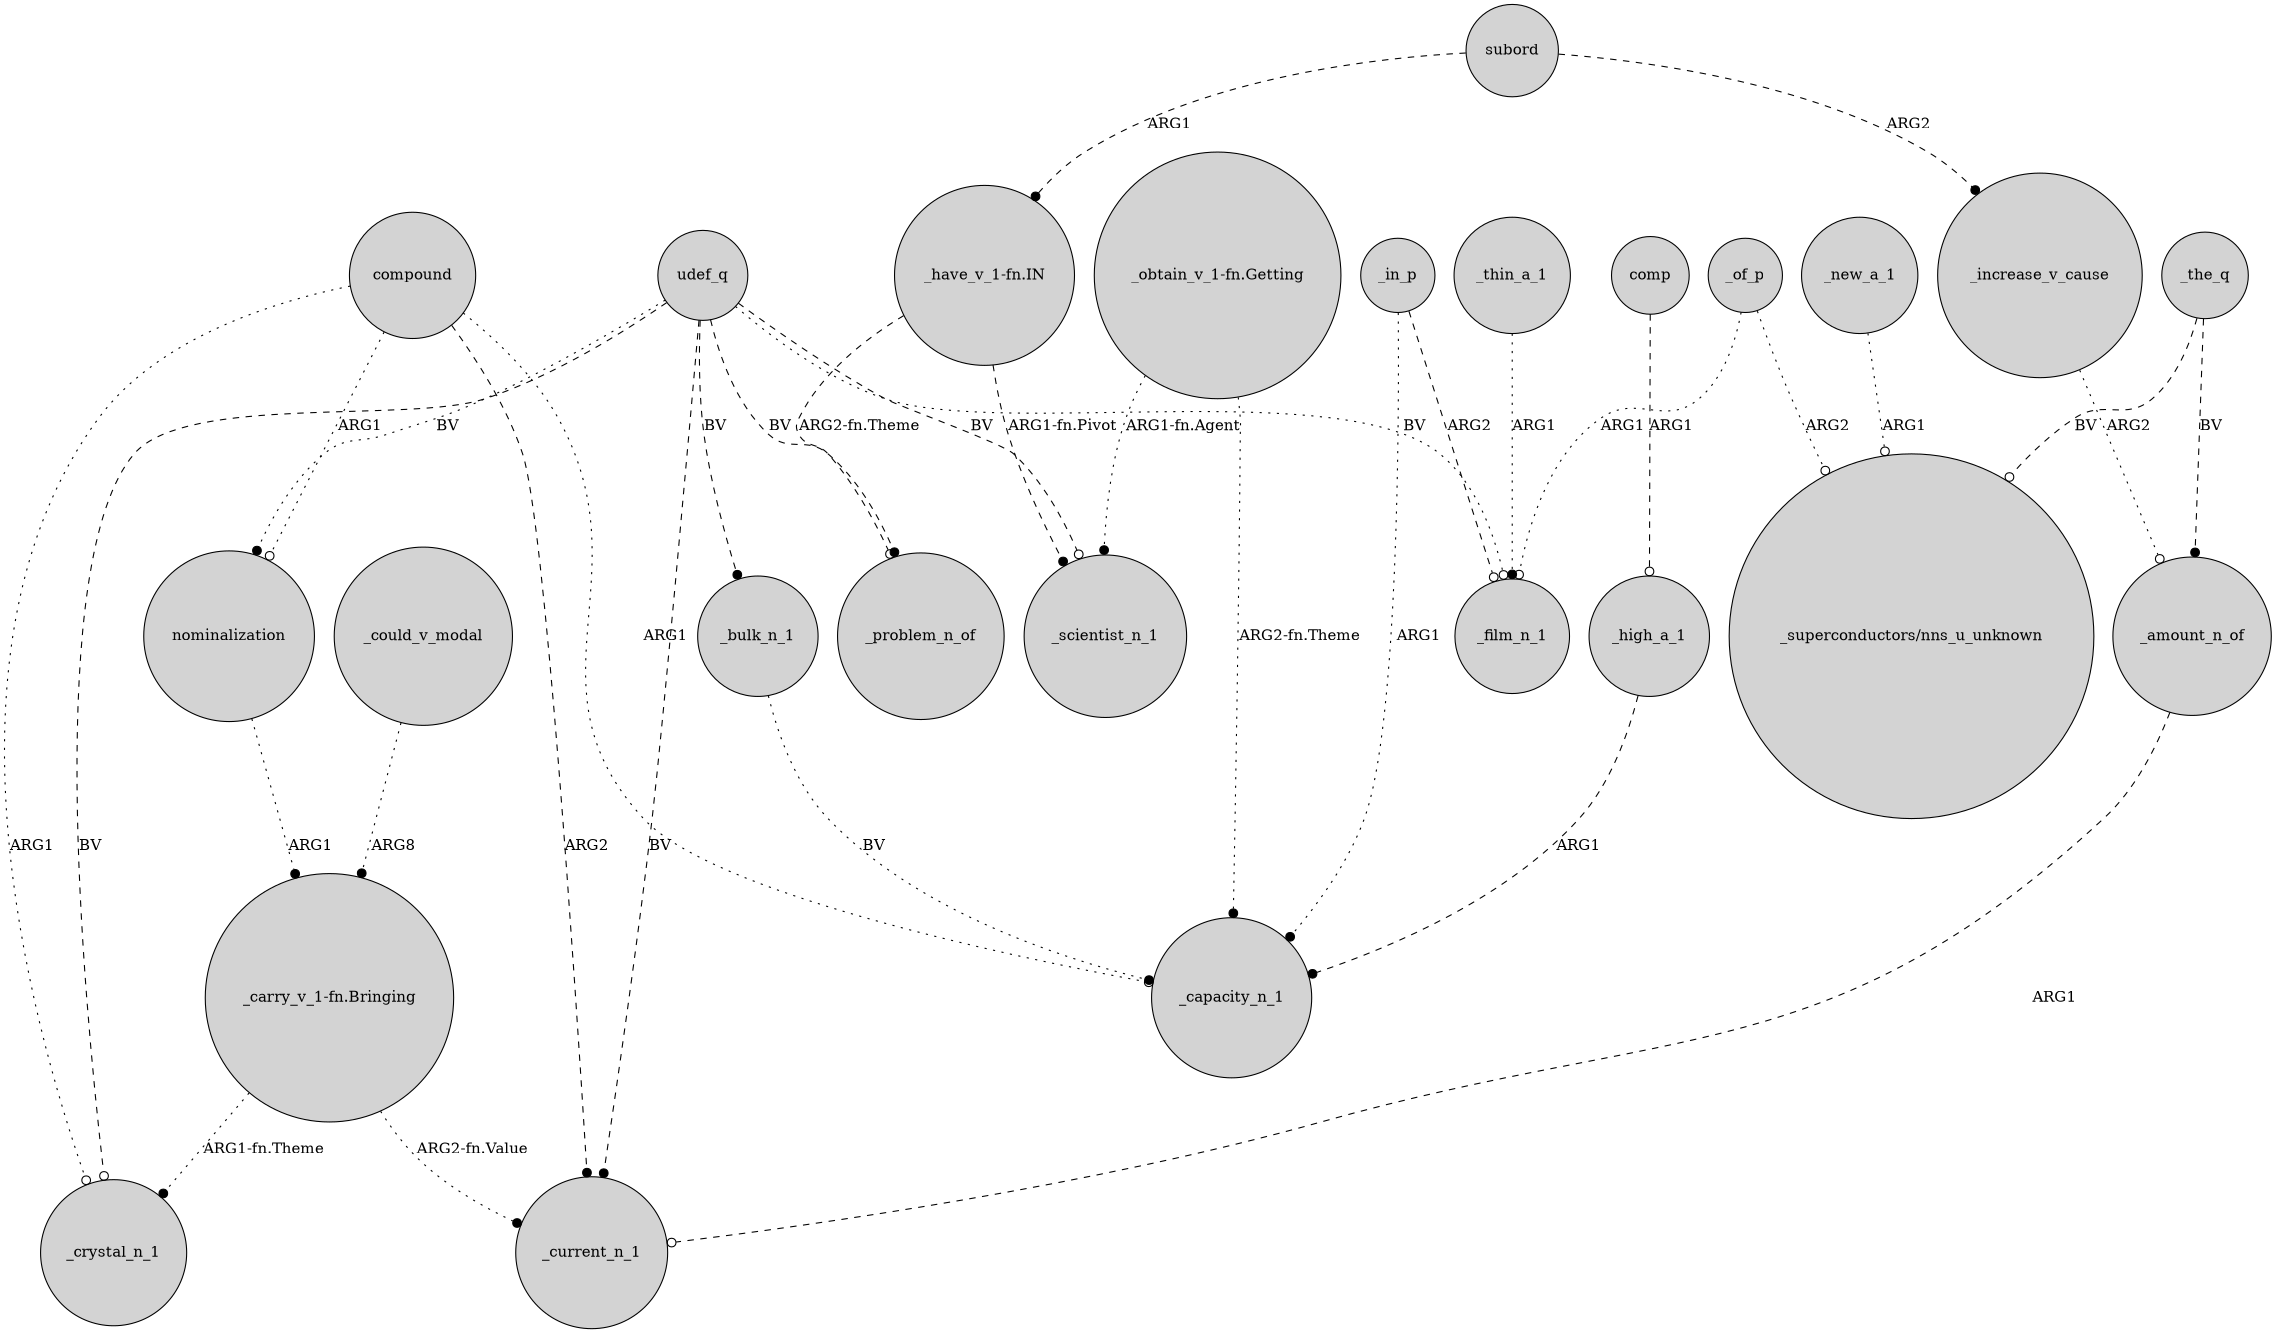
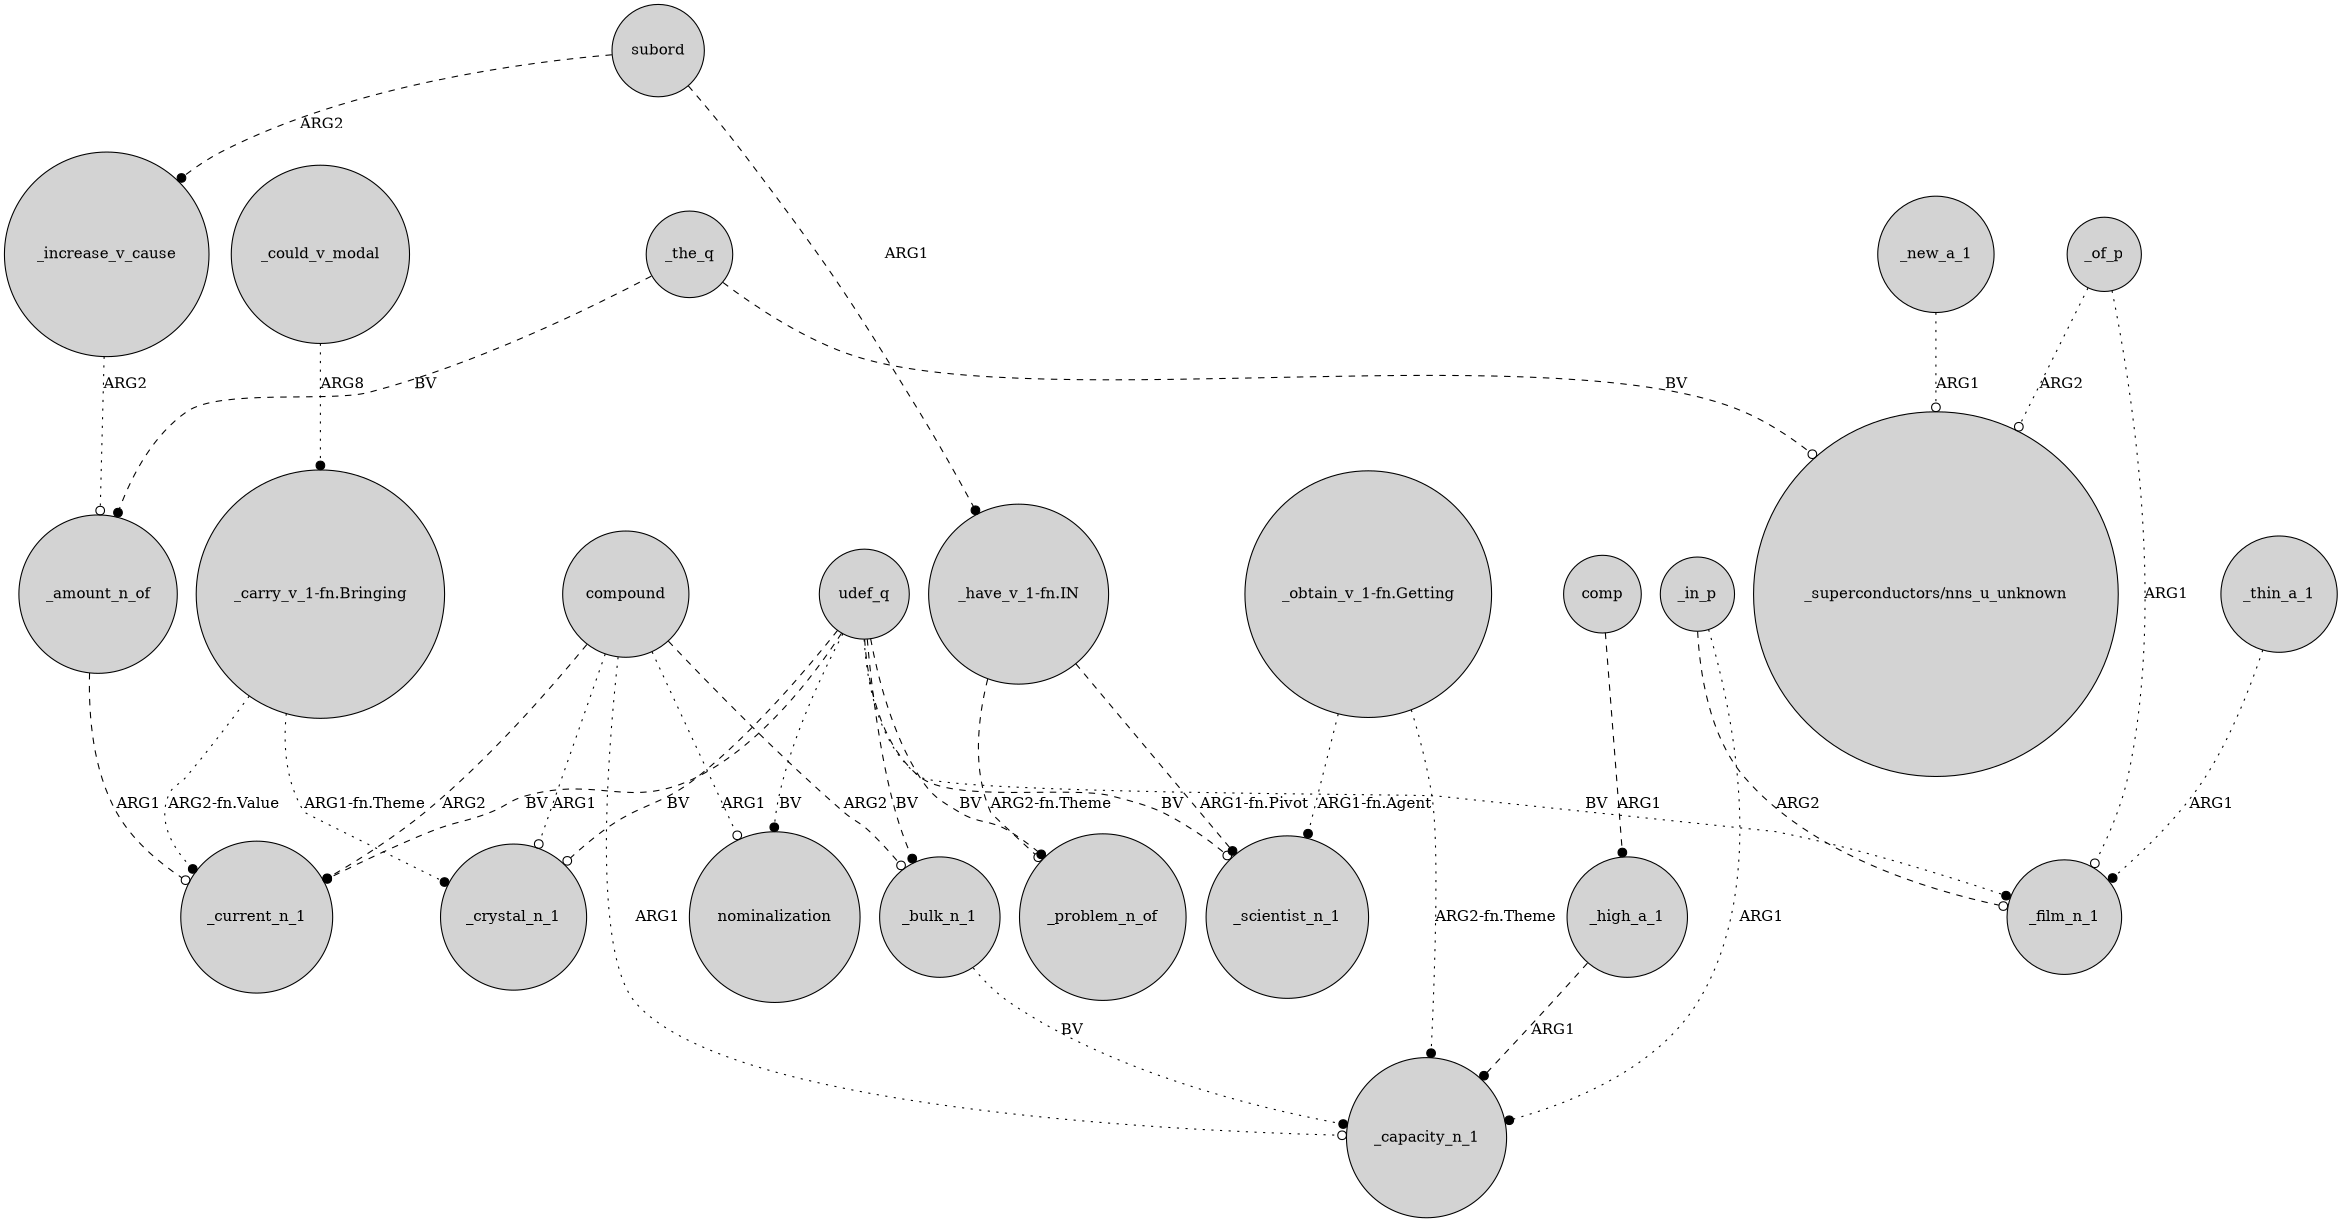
edge "udef_q" -> "_film_n_1": arrowhead odot -> dot
edge "comp" -> "_high_a_1": arrowhead odot -> dot
edge "compound" -> "_bulk_n_1": added, label "ARG2"
edge "nominalization" -> "_carry_v_1-fn.Bringing": removed, label "ARG1"
